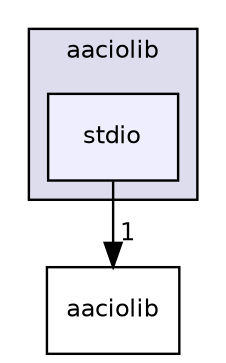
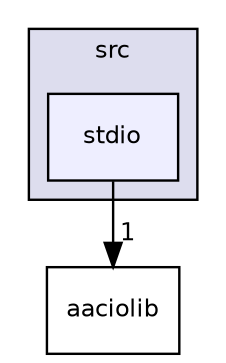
cluster "aaciolib": label "aaciolib" -> "src"
